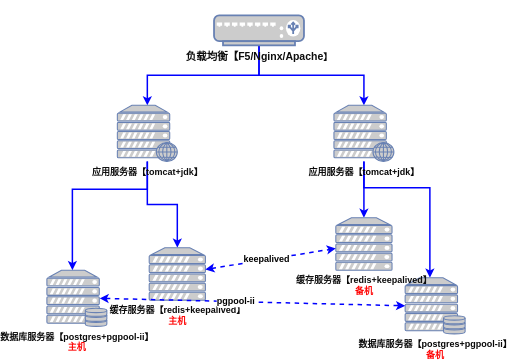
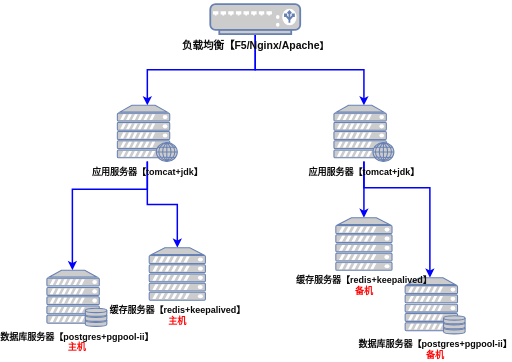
node "负载均衡【F5/Nginx/Apache】": moved (259, 30) -> (255, 19)
edge "缓存服务器【redis+keepalived】 备机" -- "缓存服务器【redis+keepalived】 主机": removed, label "keepalived"
edge "数据库服务器【postgres+pgpool-ii】 主机" -- "数据库服务器【postgres+pgpool-ii】 备机": removed, label "pgpool-ii"
